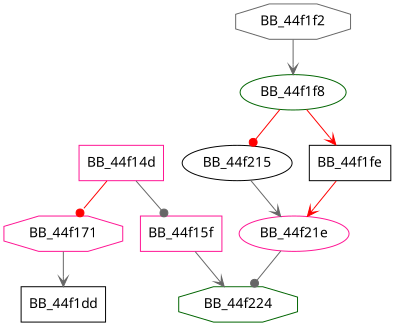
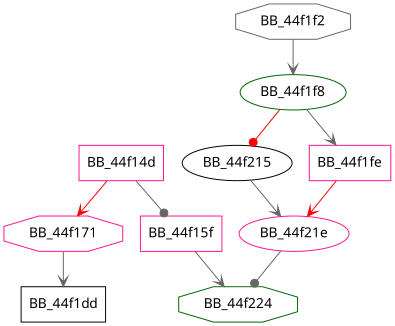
edge "BB_44f1f8" -> "BB_44f1fe": color red -> gray40
node "BB_44f1fe": color black -> deeppink
edge "BB_44f14d" -> "BB_44f171": arrowhead dot -> vee
